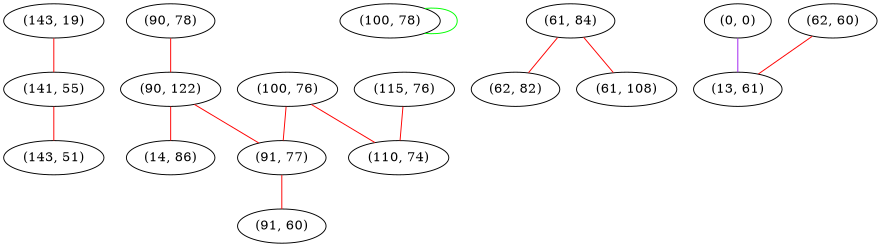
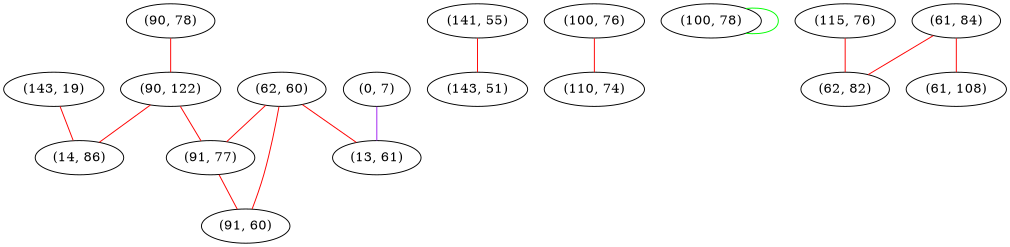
node "(0, 0)": label "(0, 0)" -> "(0, 7)"
edge "(143, 19)" -- "(141, 55)": now "(143, 19)" -- "(14, 86)"
edge "(100, 76)" -- "(91, 77)": now "(62, 60)" -- "(91, 77)"
edge "(115, 76)" -- "(110, 74)": now "(115, 76)" -- "(62, 82)"
edge "(62, 60)" -- "(91, 60)": added
